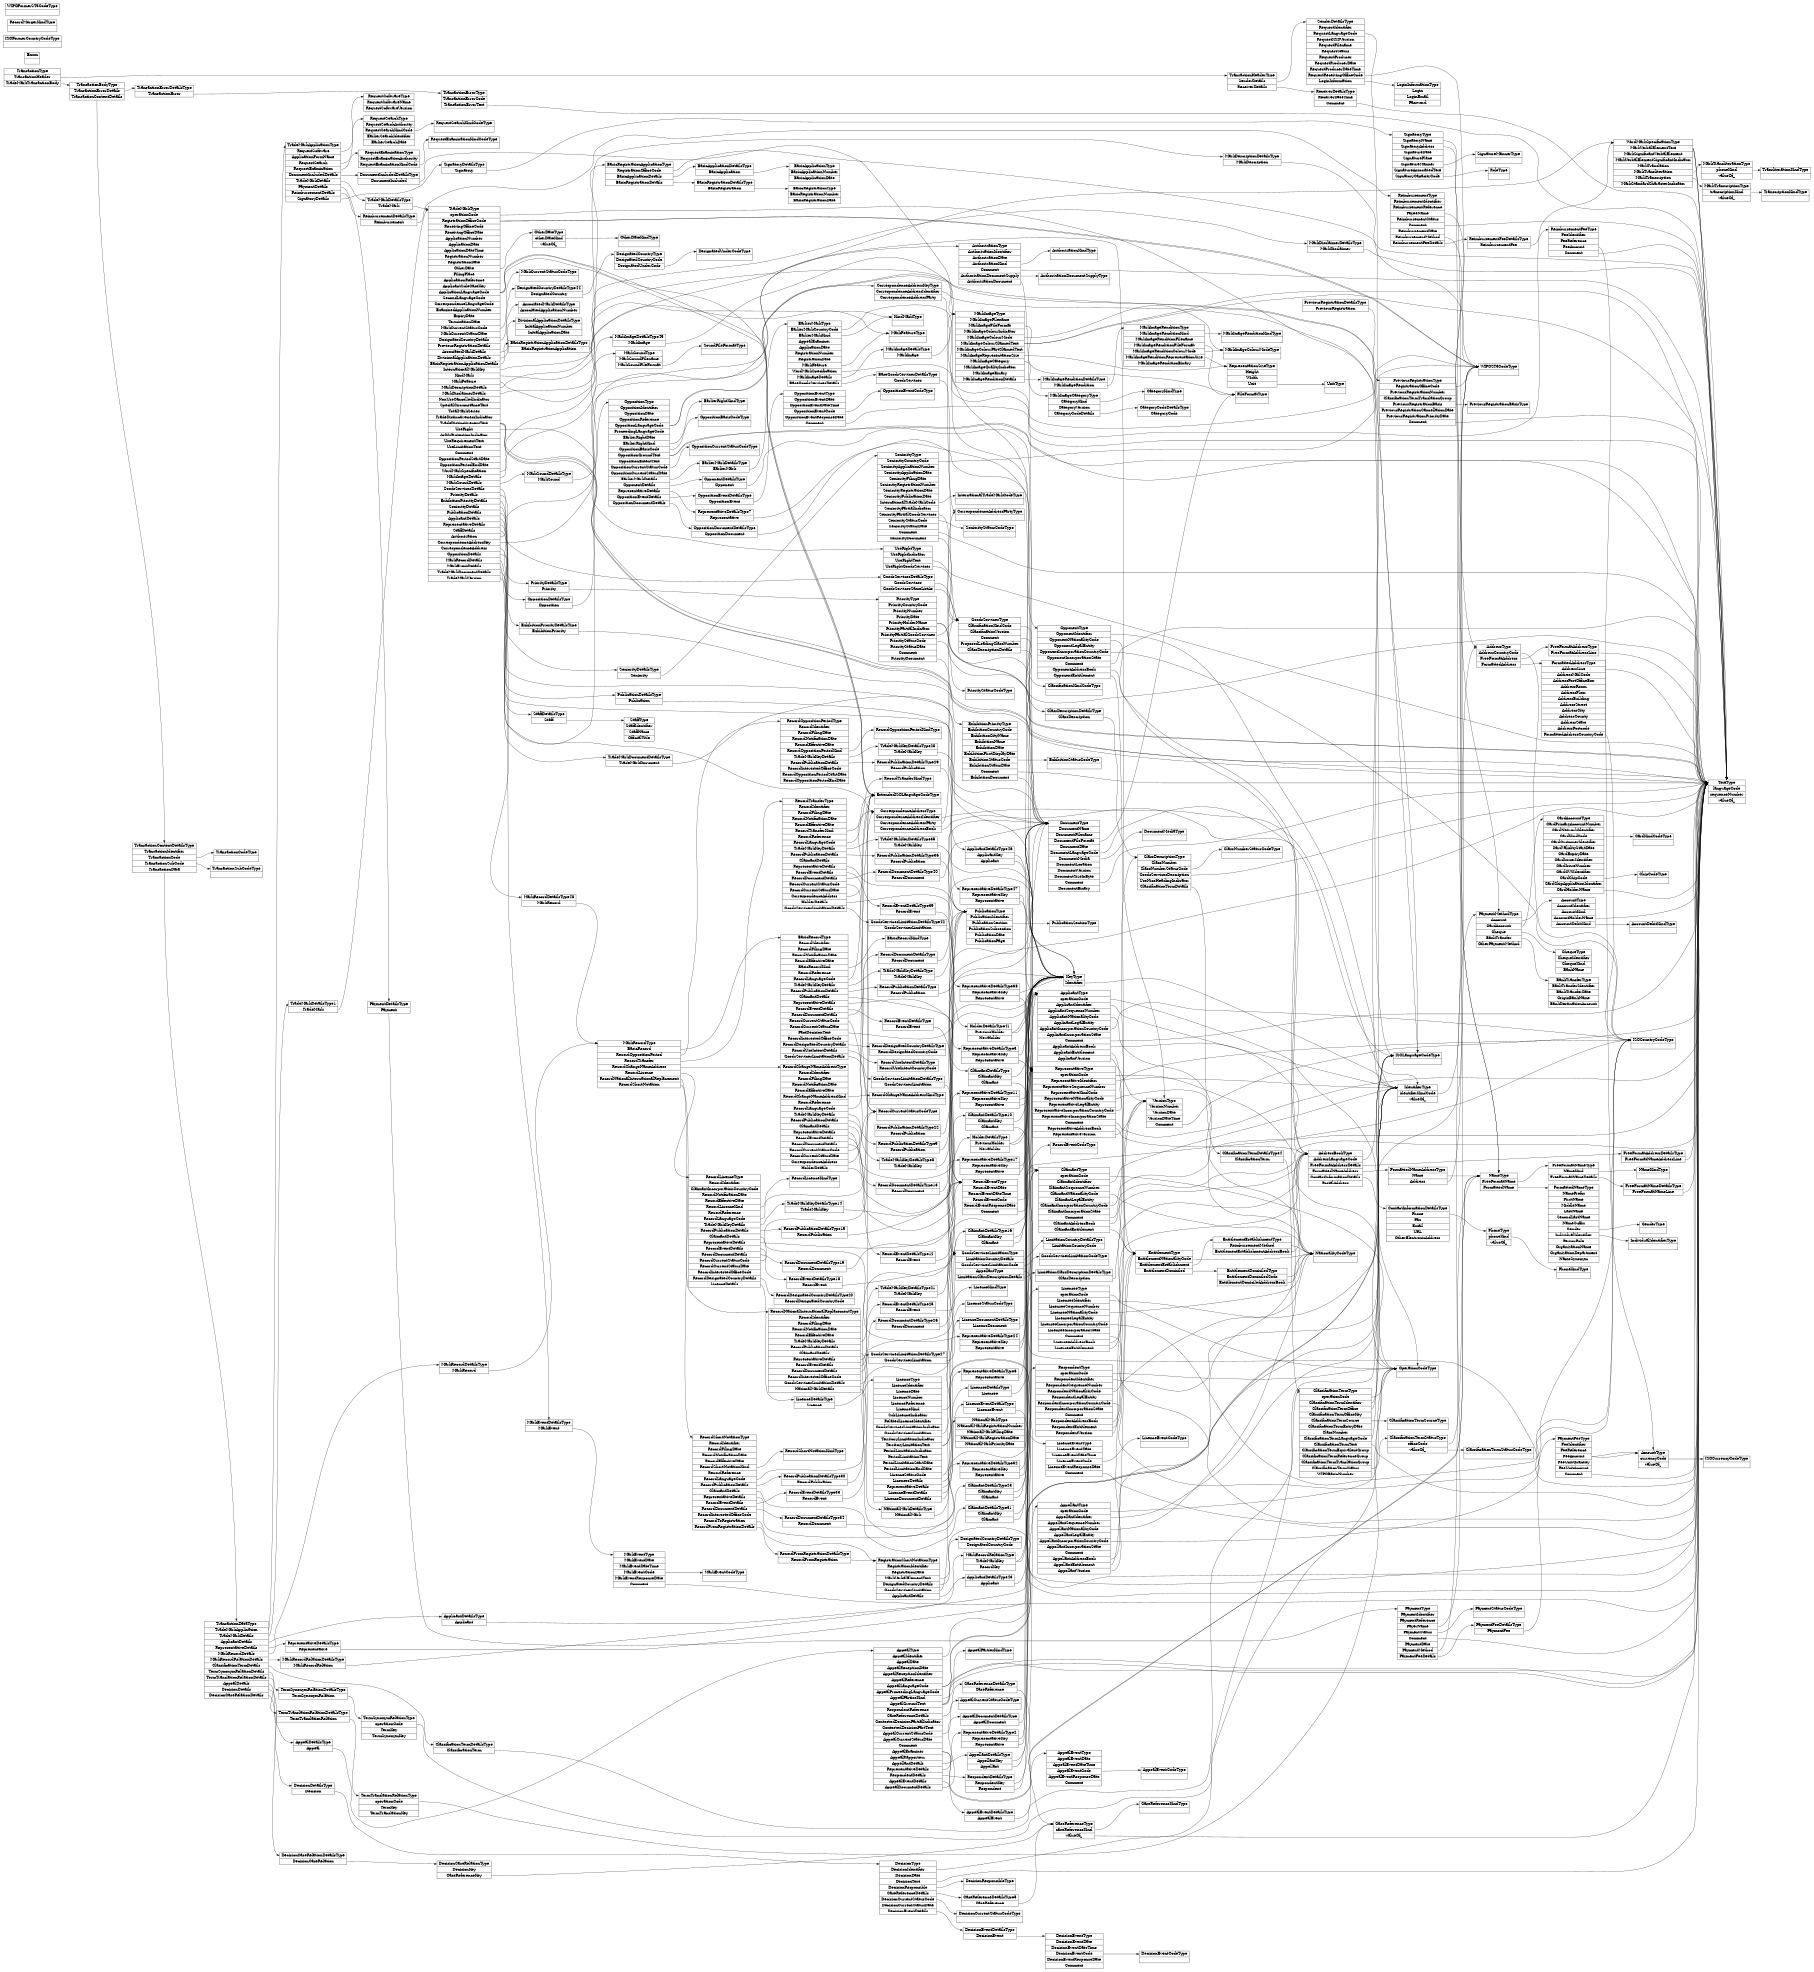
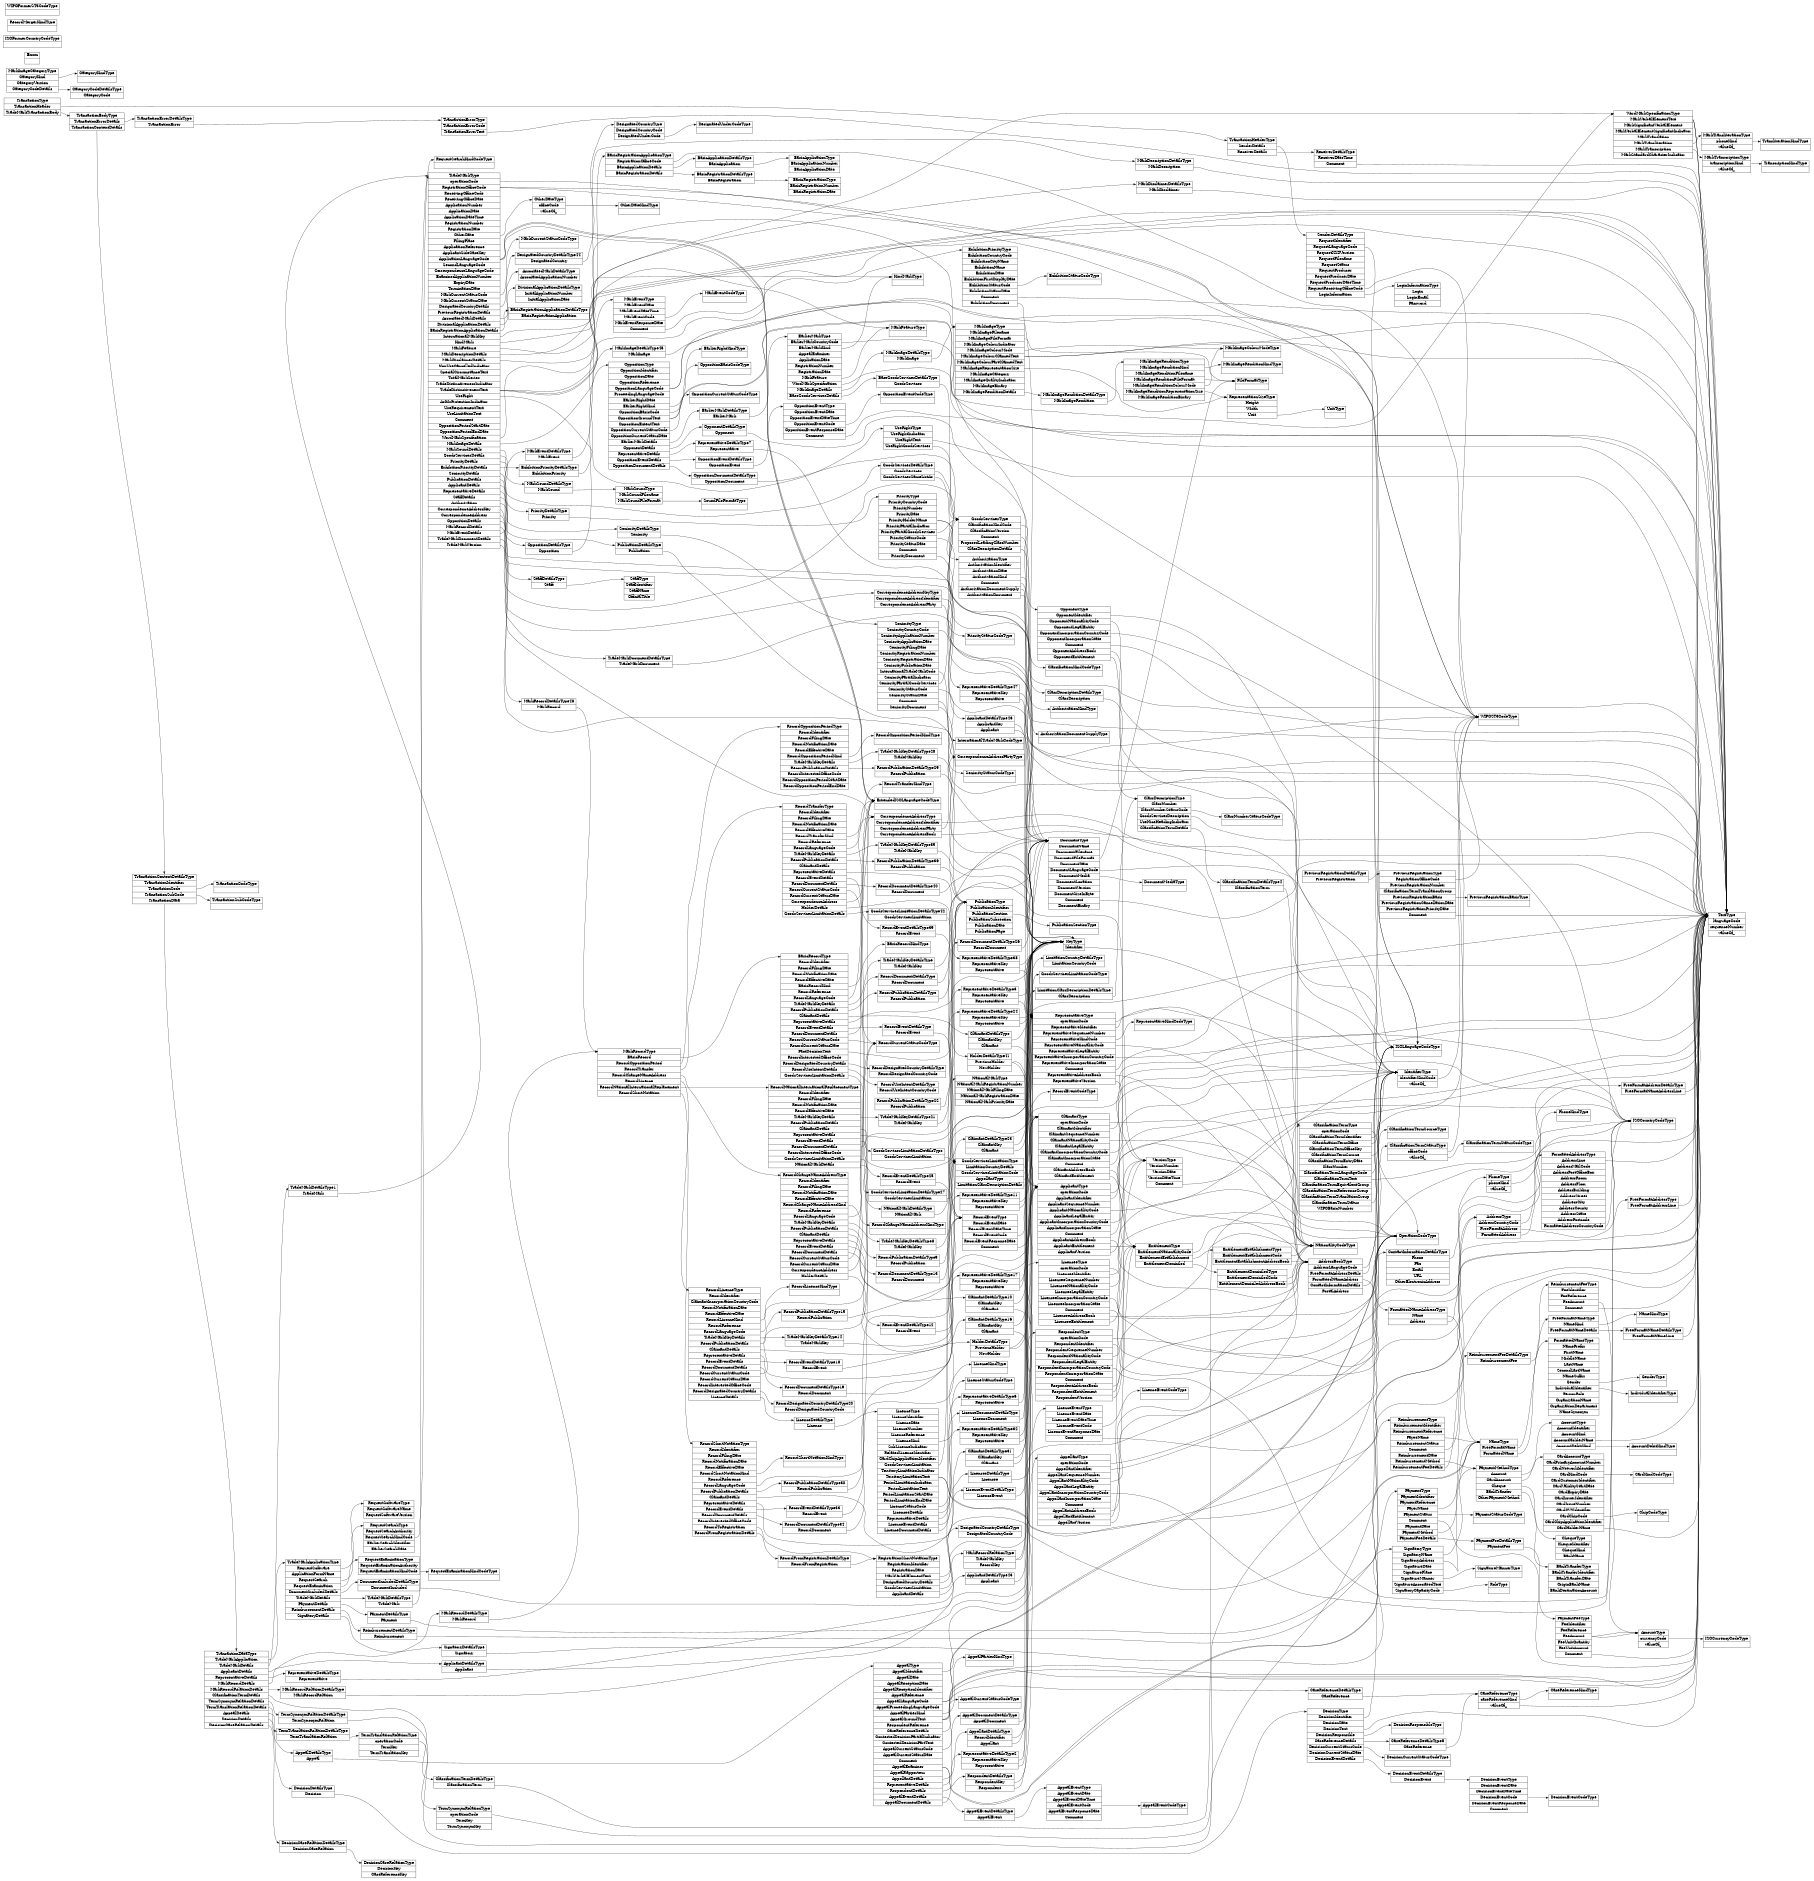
node "OtherDateType": text "otherDateKind" -> "officeCode"
edge "MarkImageType" -> "MarkImageCategoryType": removed
node "RepresentativeKindCodeType": added
node "EntitlementEstablishmentType": text "ReimbursementMethod" -> "EntitlementEstablishmentCode"
node "LicenceType": text "GoodsServicesLimitationIndicator" -> "CardChipApplicationIdentifier"
node "AppellantDetailsType": text "AppellantKey" -> "RecordIdentifier"
edge "DecisionCaseRelationType" -> "CaseReferenceType": removed
